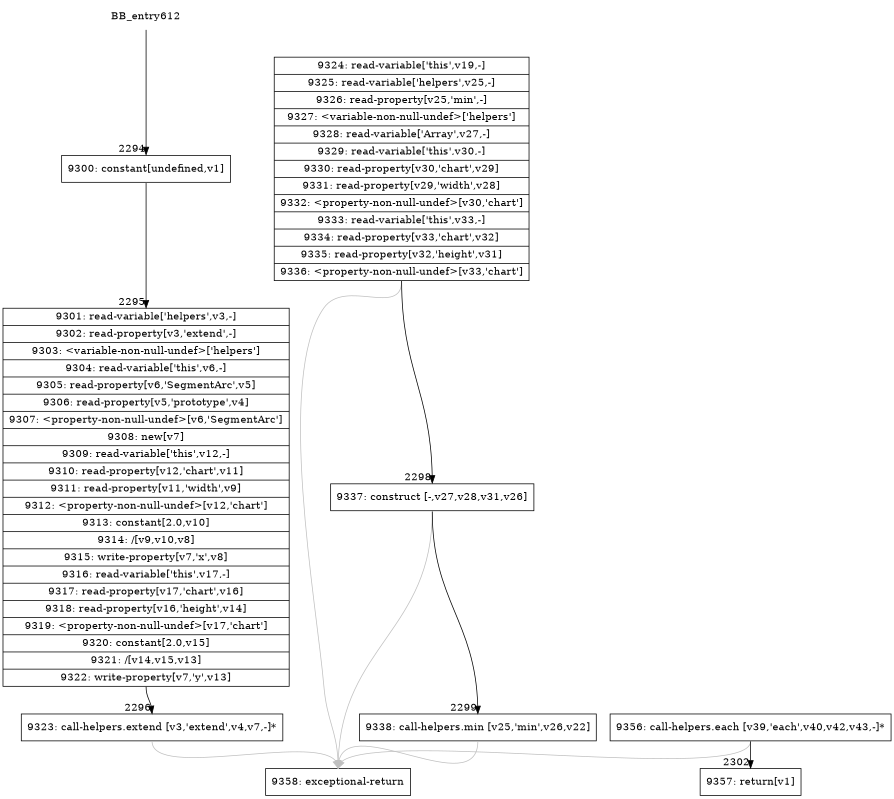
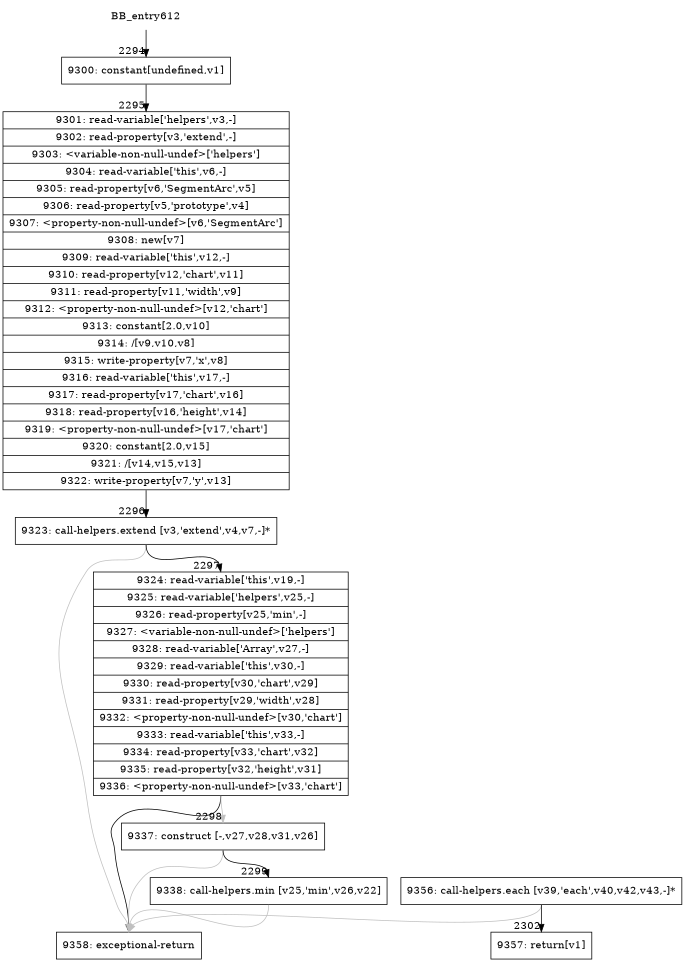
edge "9324: read-variable['this',v19,-]" -> "9337: construct [-,v27,v28,v31,v26]": color black -> gray
edge "9324: read-variable['this',v19,-]" -> "9358: exceptional-return": color gray -> black
edge "9323: call-helpers.extend [v3,'extend',v4,v7,-]*" -> "9324: read-variable['this',v19,-]": added
